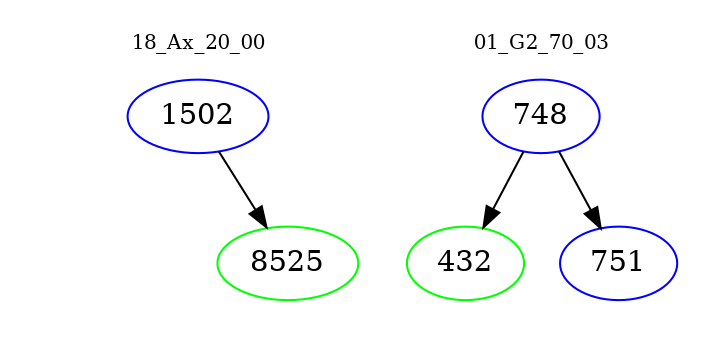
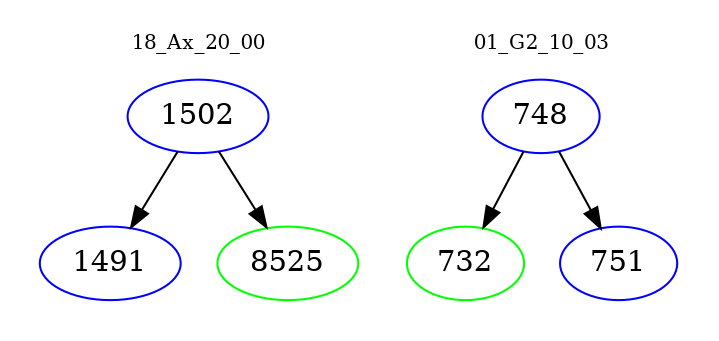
cluster "01_G2_70_03": label "01_G2_70_03" -> "01_G2_10_03"
node "1491": added
node "432": label "432" -> "732"
